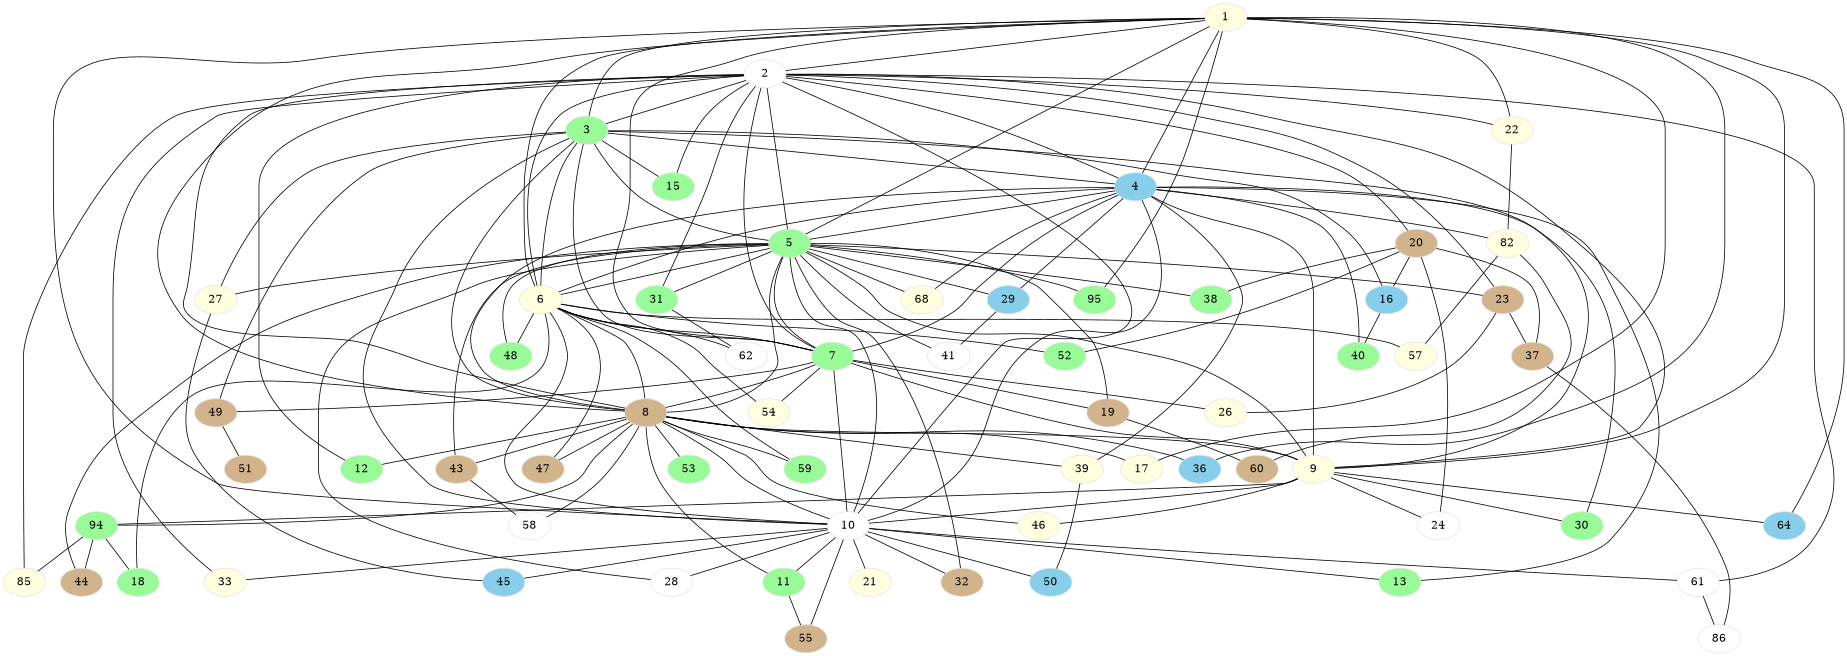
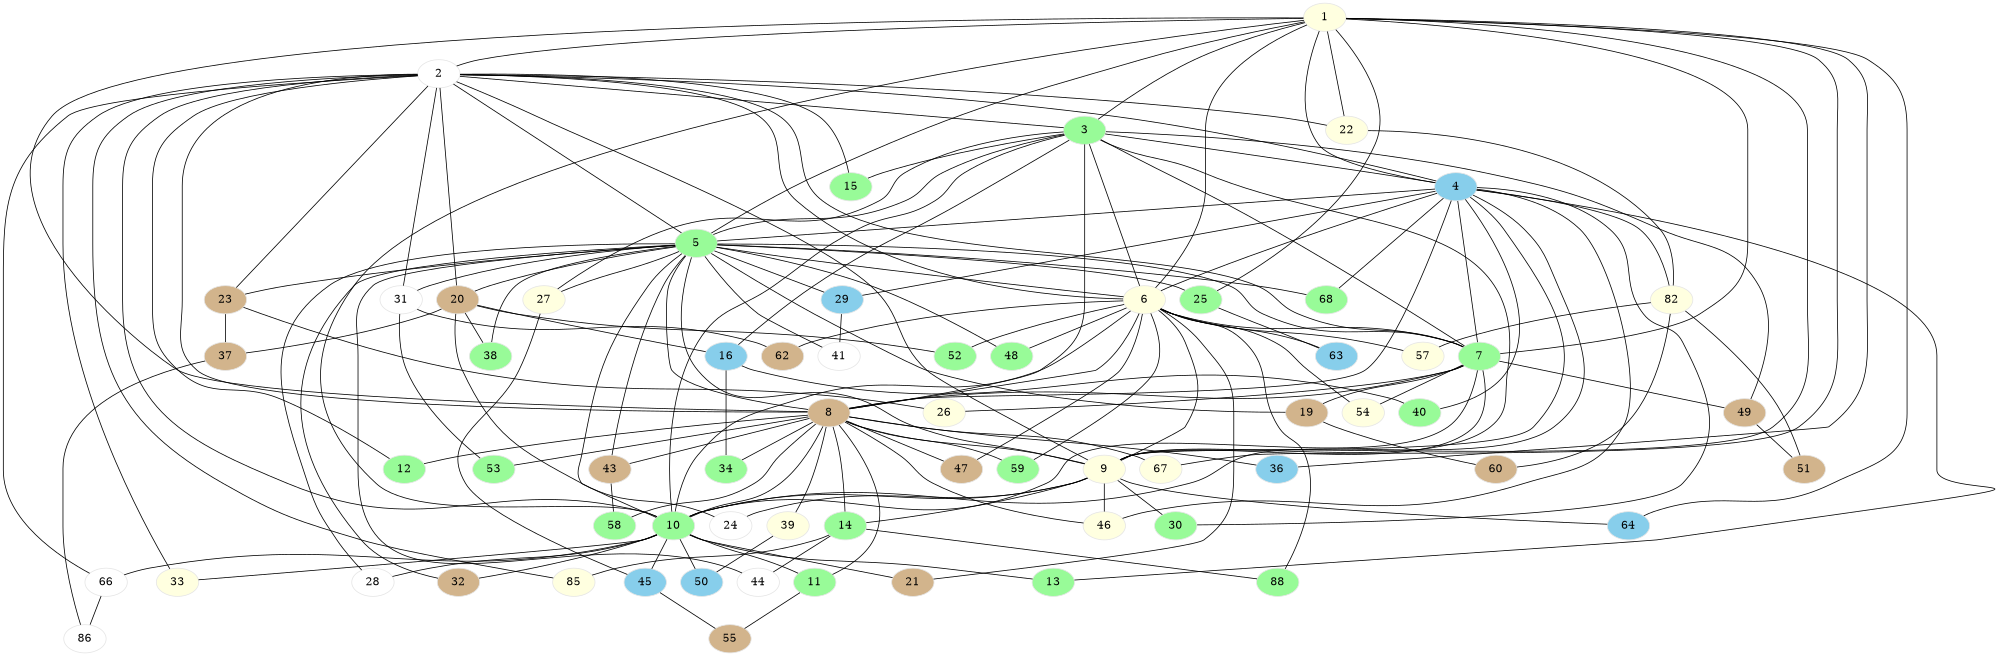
edge "5" -- "20": added
node "31": fillcolor palegreen -> white
node "68": fillcolor lightyellow -> palegreen
node "95": label "95" -> "25"
edge "4" -- "39": now "4" -- "46"
node "62": fillcolor white -> tan
node "63": added
edge "82" -- "51": added
edge "31" -- "53": added
edge "6" -- "9": added
node "34": added
node "17": label "17" -> "67"
node "94": label "94" -> "14"
node "58": fillcolor white -> palegreen
node "10": fillcolor white -> palegreen
edge "6" -- "21": added
node "44": fillcolor tan -> white
node "18": label "18" -> "88"
edge "10" -- "55": now "45" -- "55"
node "21": fillcolor lightyellow -> tan
node "61": label "61" -> "66"
